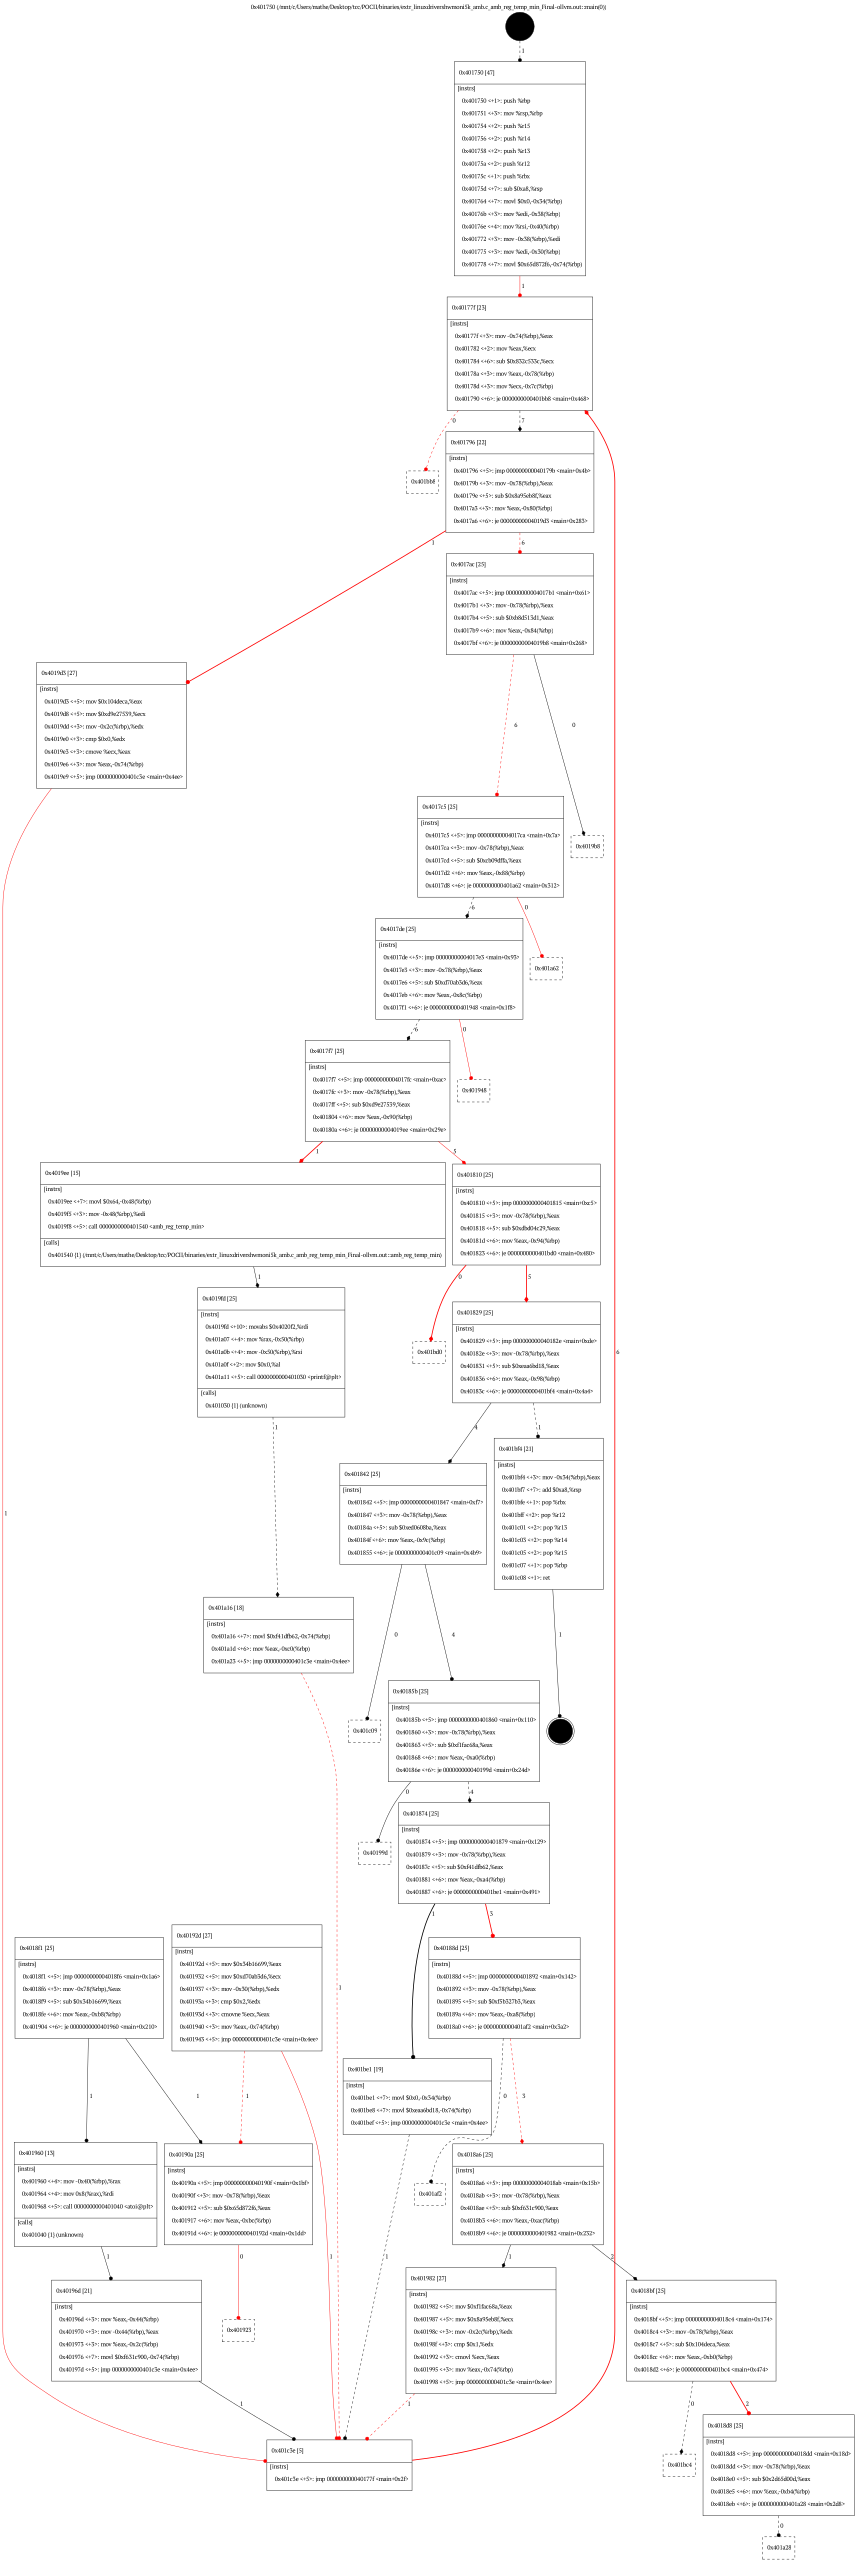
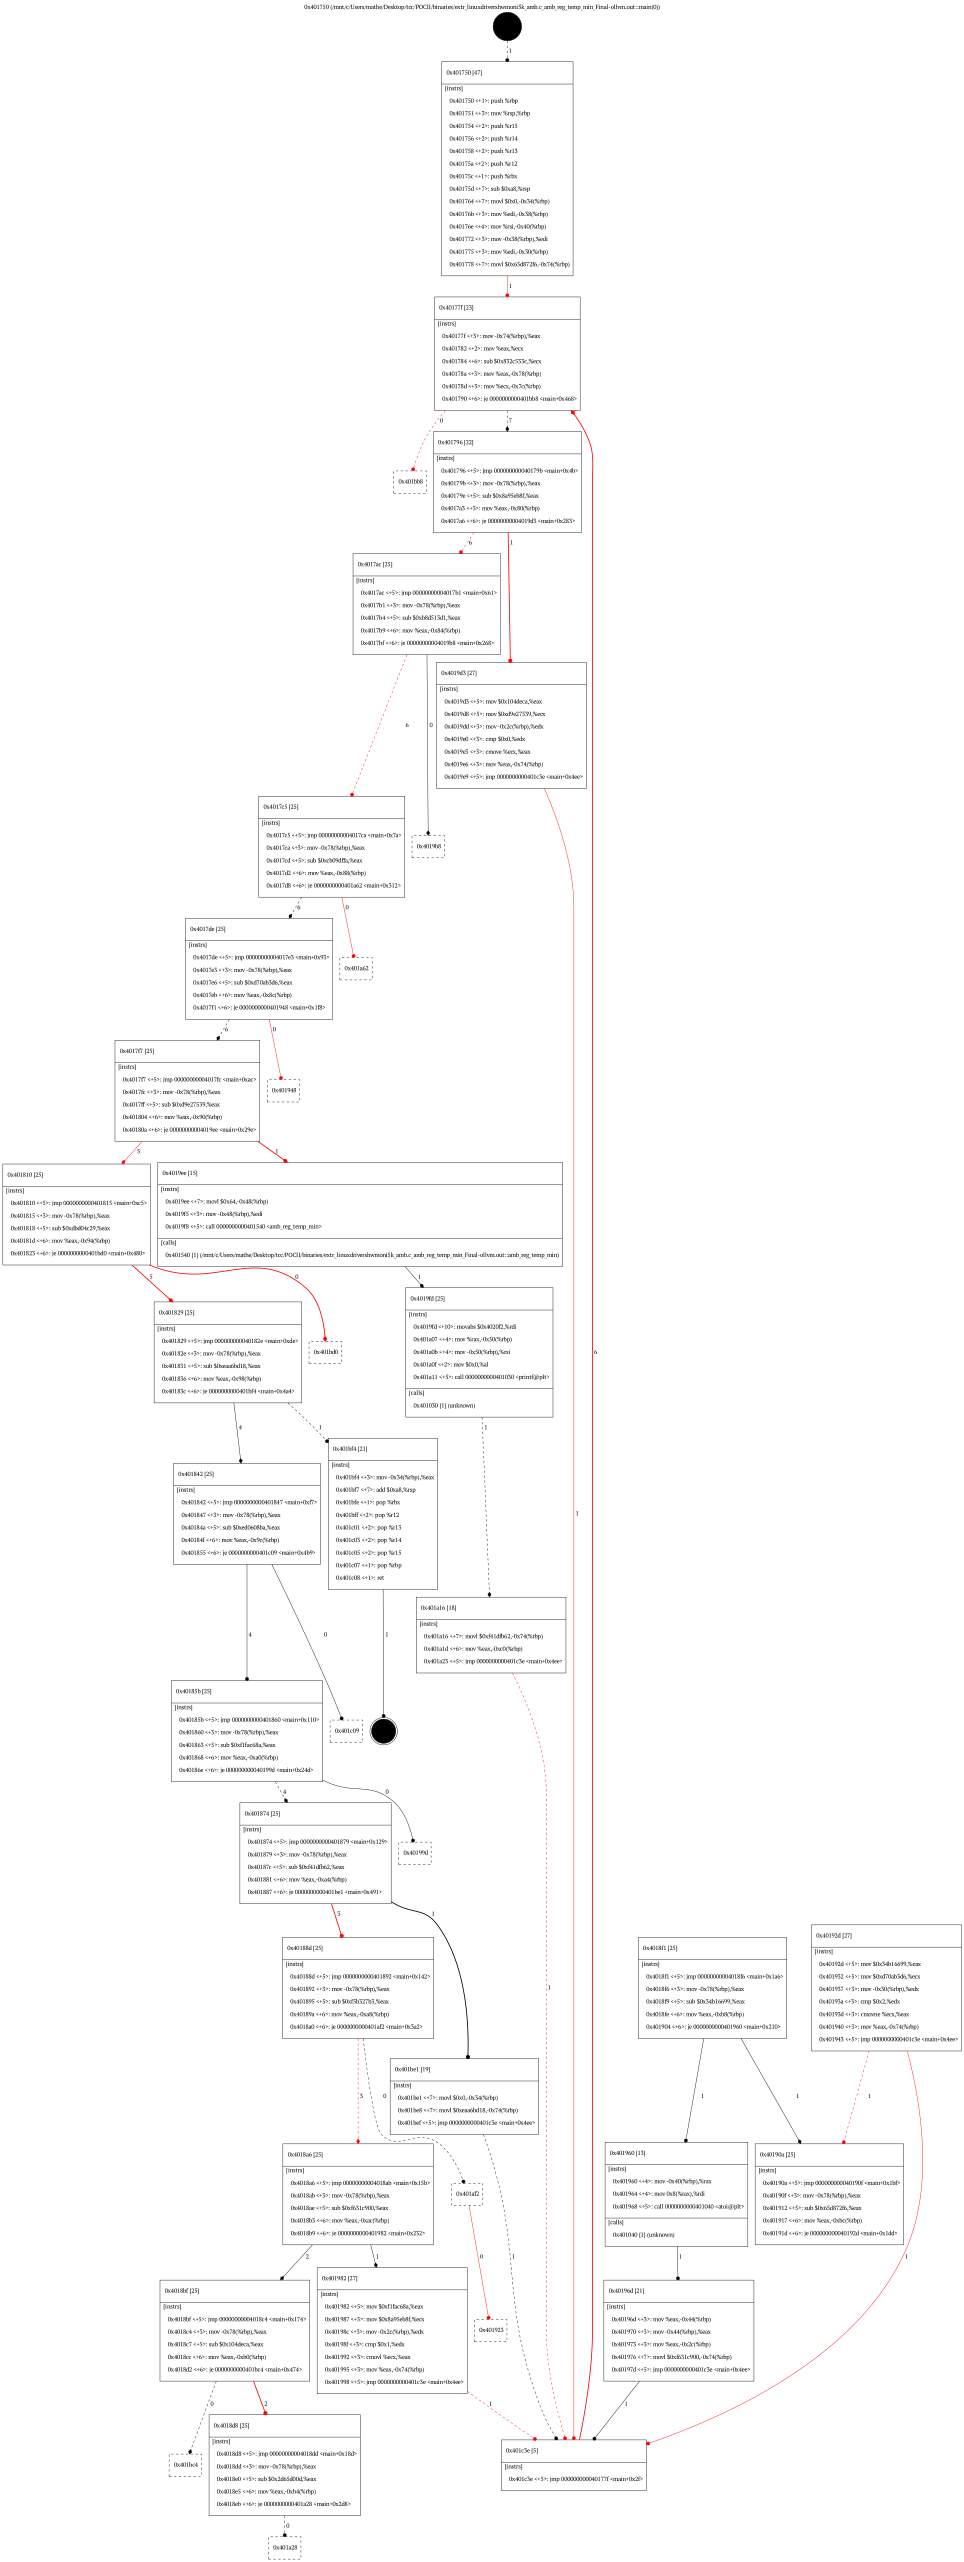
edge "0x40190a [25]" -> "0x401923": now "0x401af2" -> "0x401923"
